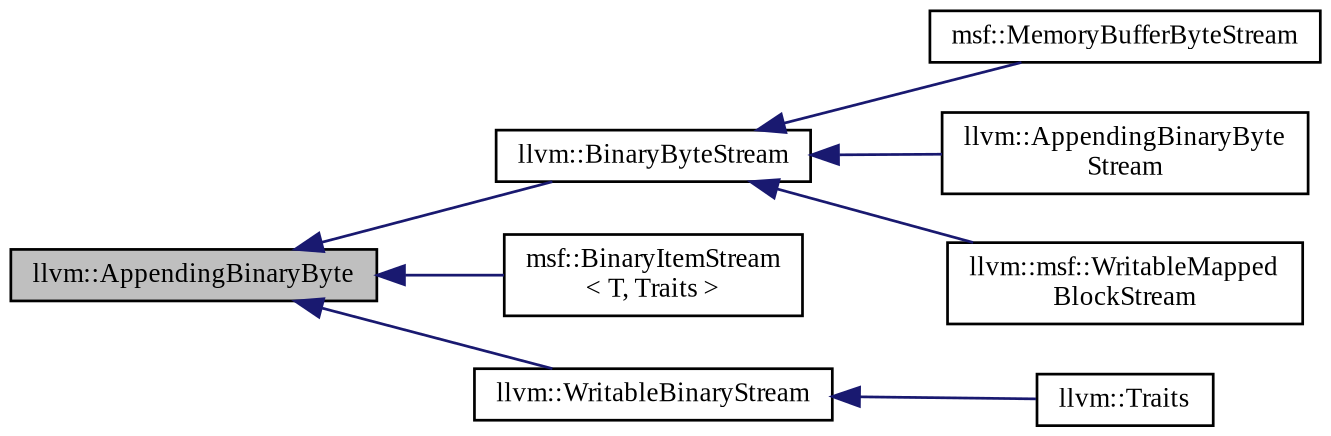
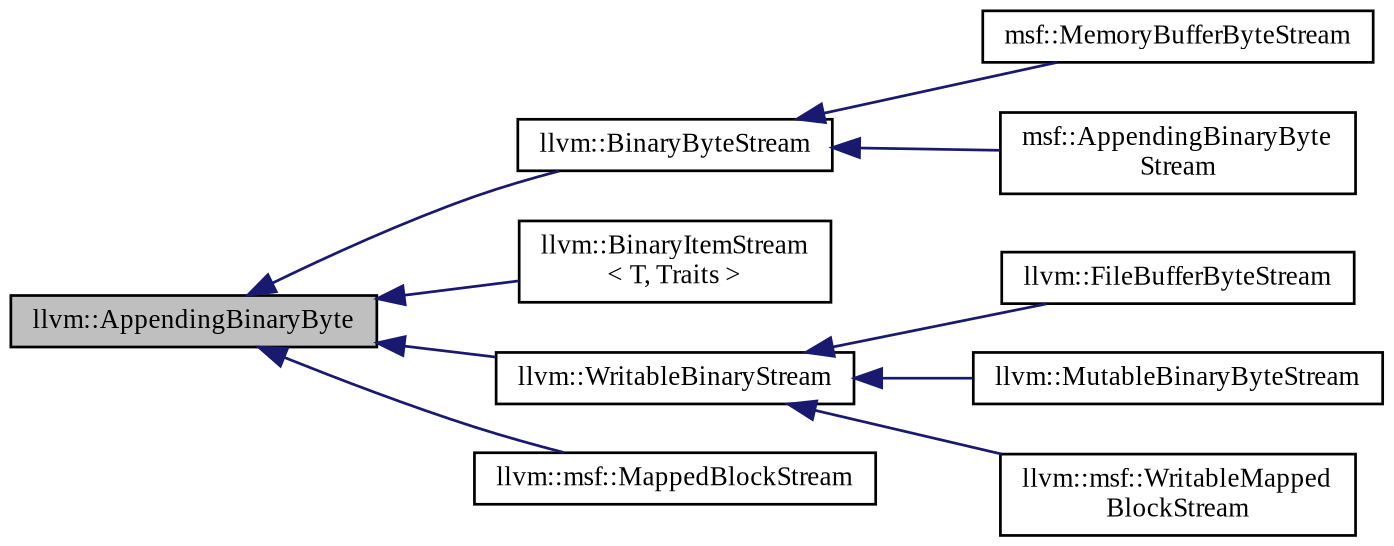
node "llvm::AppendingBinaryByte Stream": label "llvm::AppendingBinaryByte Stream" -> "msf::AppendingBinaryByte Stream"
edge "llvm::msf::WritableMapped BlockStream" -> "llvm::BinaryByteStream": now "llvm::msf::WritableMapped BlockStream" -> "llvm::WritableBinaryStream"
node "msf::BinaryItemStream < T, Traits >": label "msf::BinaryItemStream < T, Traits >" -> "llvm::BinaryItemStream < T, Traits >"
node "llvm::MutableBinaryByteStream": added
node "llvm::Traits": label "llvm::Traits" -> "llvm::FileBufferByteStream"
node "llvm::msf::MappedBlockStream": added
